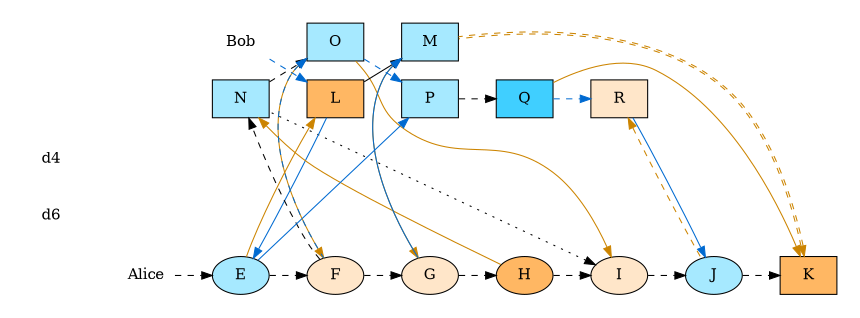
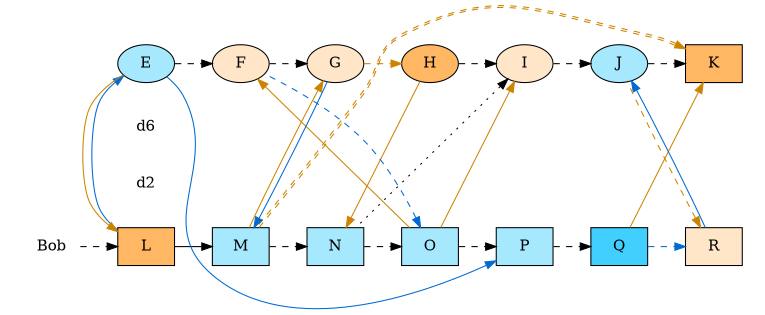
edge "Bob" -> "L": color #006ad1 -> black
edge "O" -> "P": color #006ad1 -> black
node "d4": label "d4" -> "d2"
edge "F" -> "N": now "M" -> "N"
node "Alice": removed
edge "G" -> "H": color black -> #cc8400
